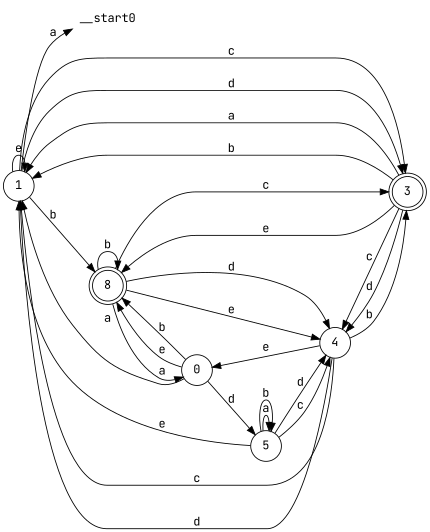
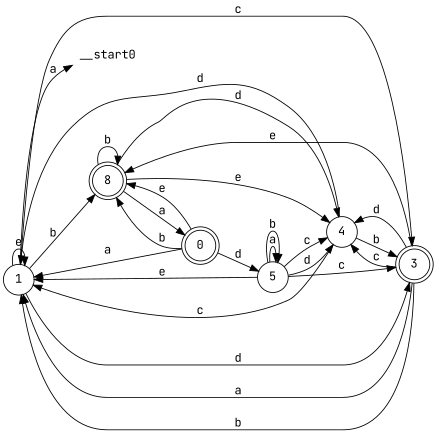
edge "8" -> "3": now "5" -> "3"
edge "4" -> "0": removed, label "e"
node "0": shape circle -> doublecircle
